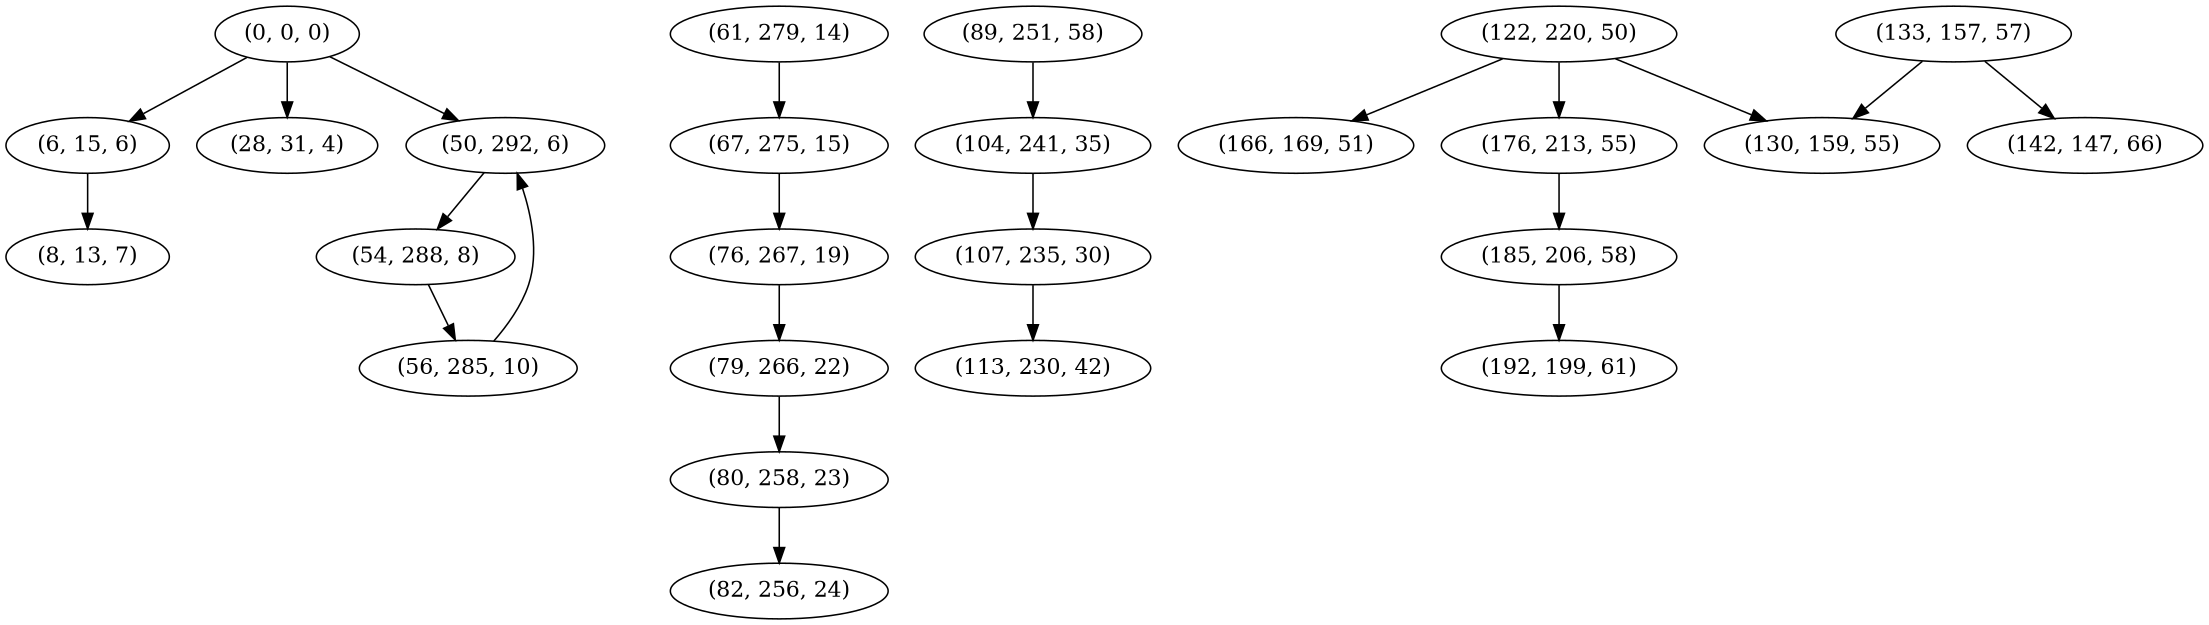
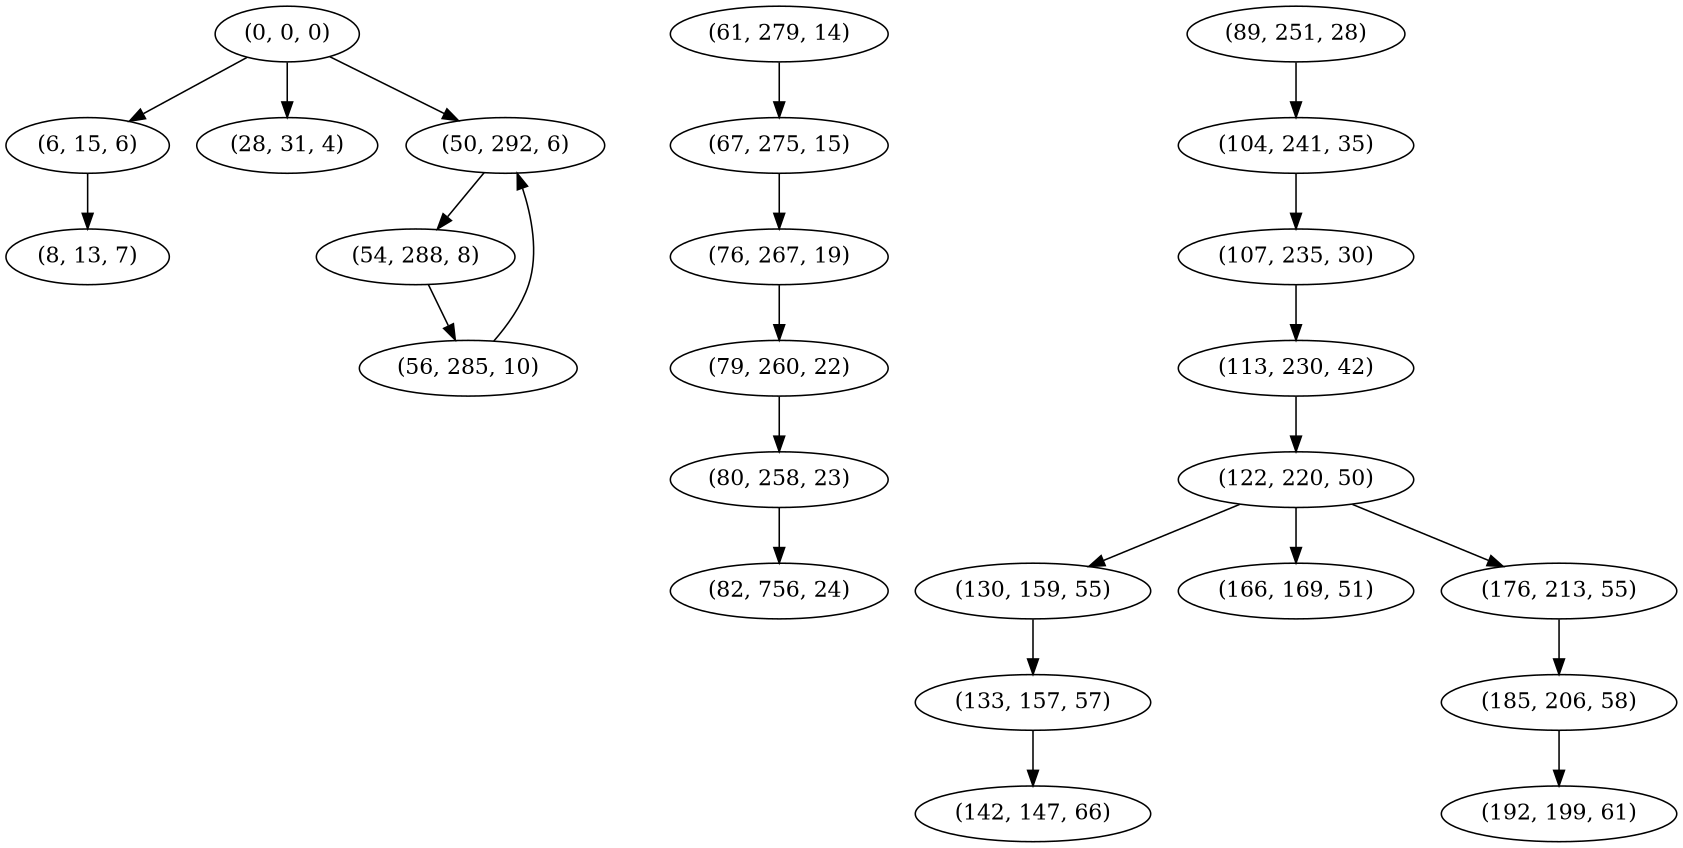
node "(89, 251, 58)": label "(89, 251, 58)" -> "(89, 251, 28)"
edge "(133, 157, 57)" -> "(130, 159, 55)": reversed
node "(79, 266, 22)": label "(79, 266, 22)" -> "(79, 260, 22)"
edge "(113, 230, 42)" -> "(122, 220, 50)": added
node "(82, 256, 24)": label "(82, 256, 24)" -> "(82, 756, 24)"
